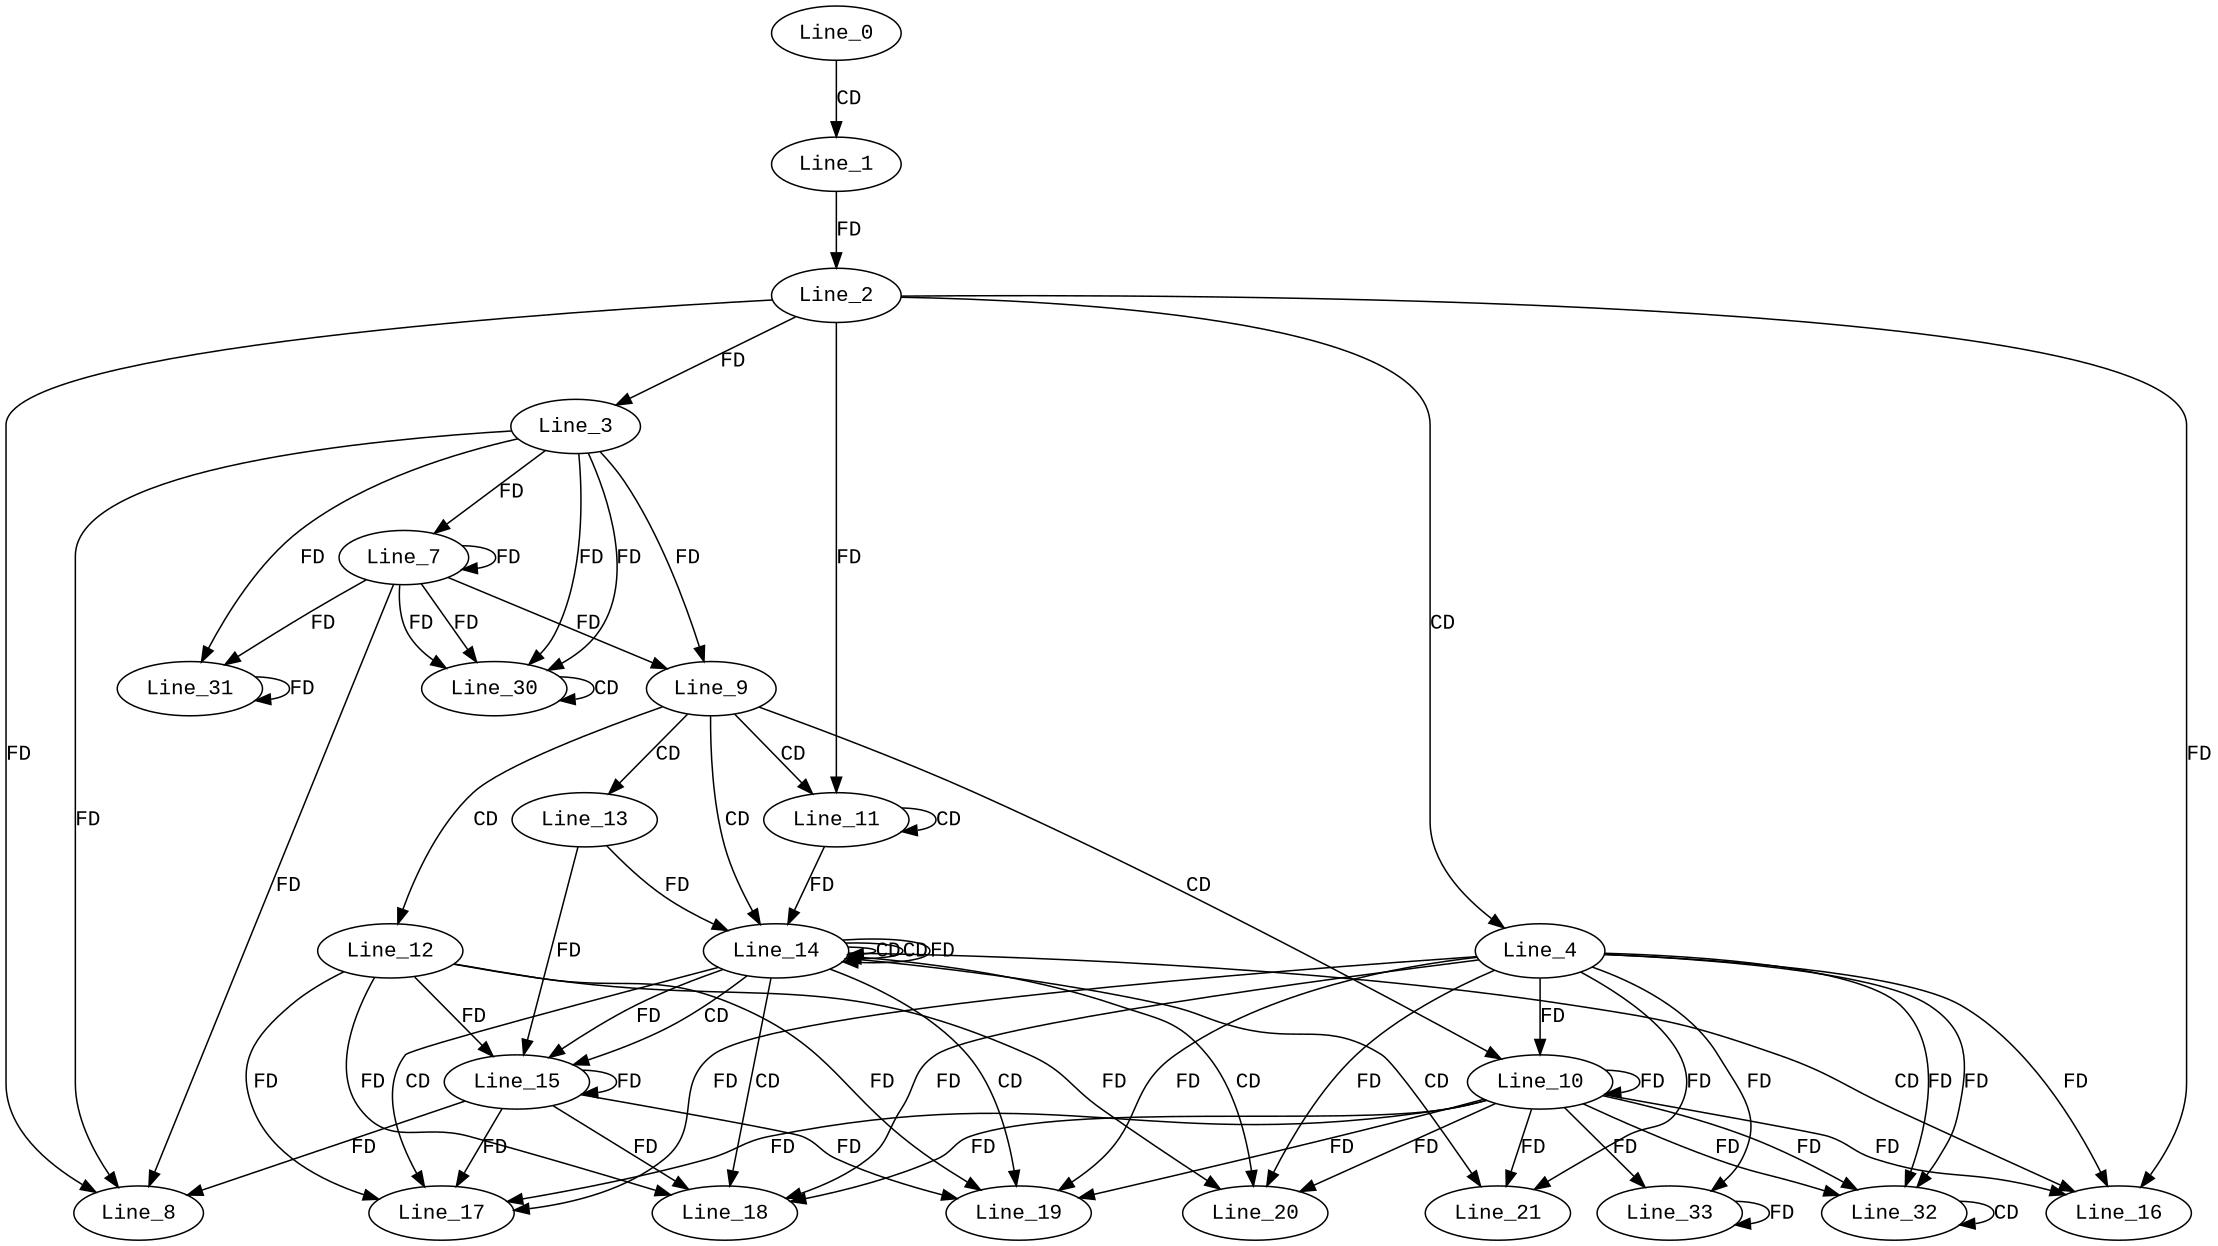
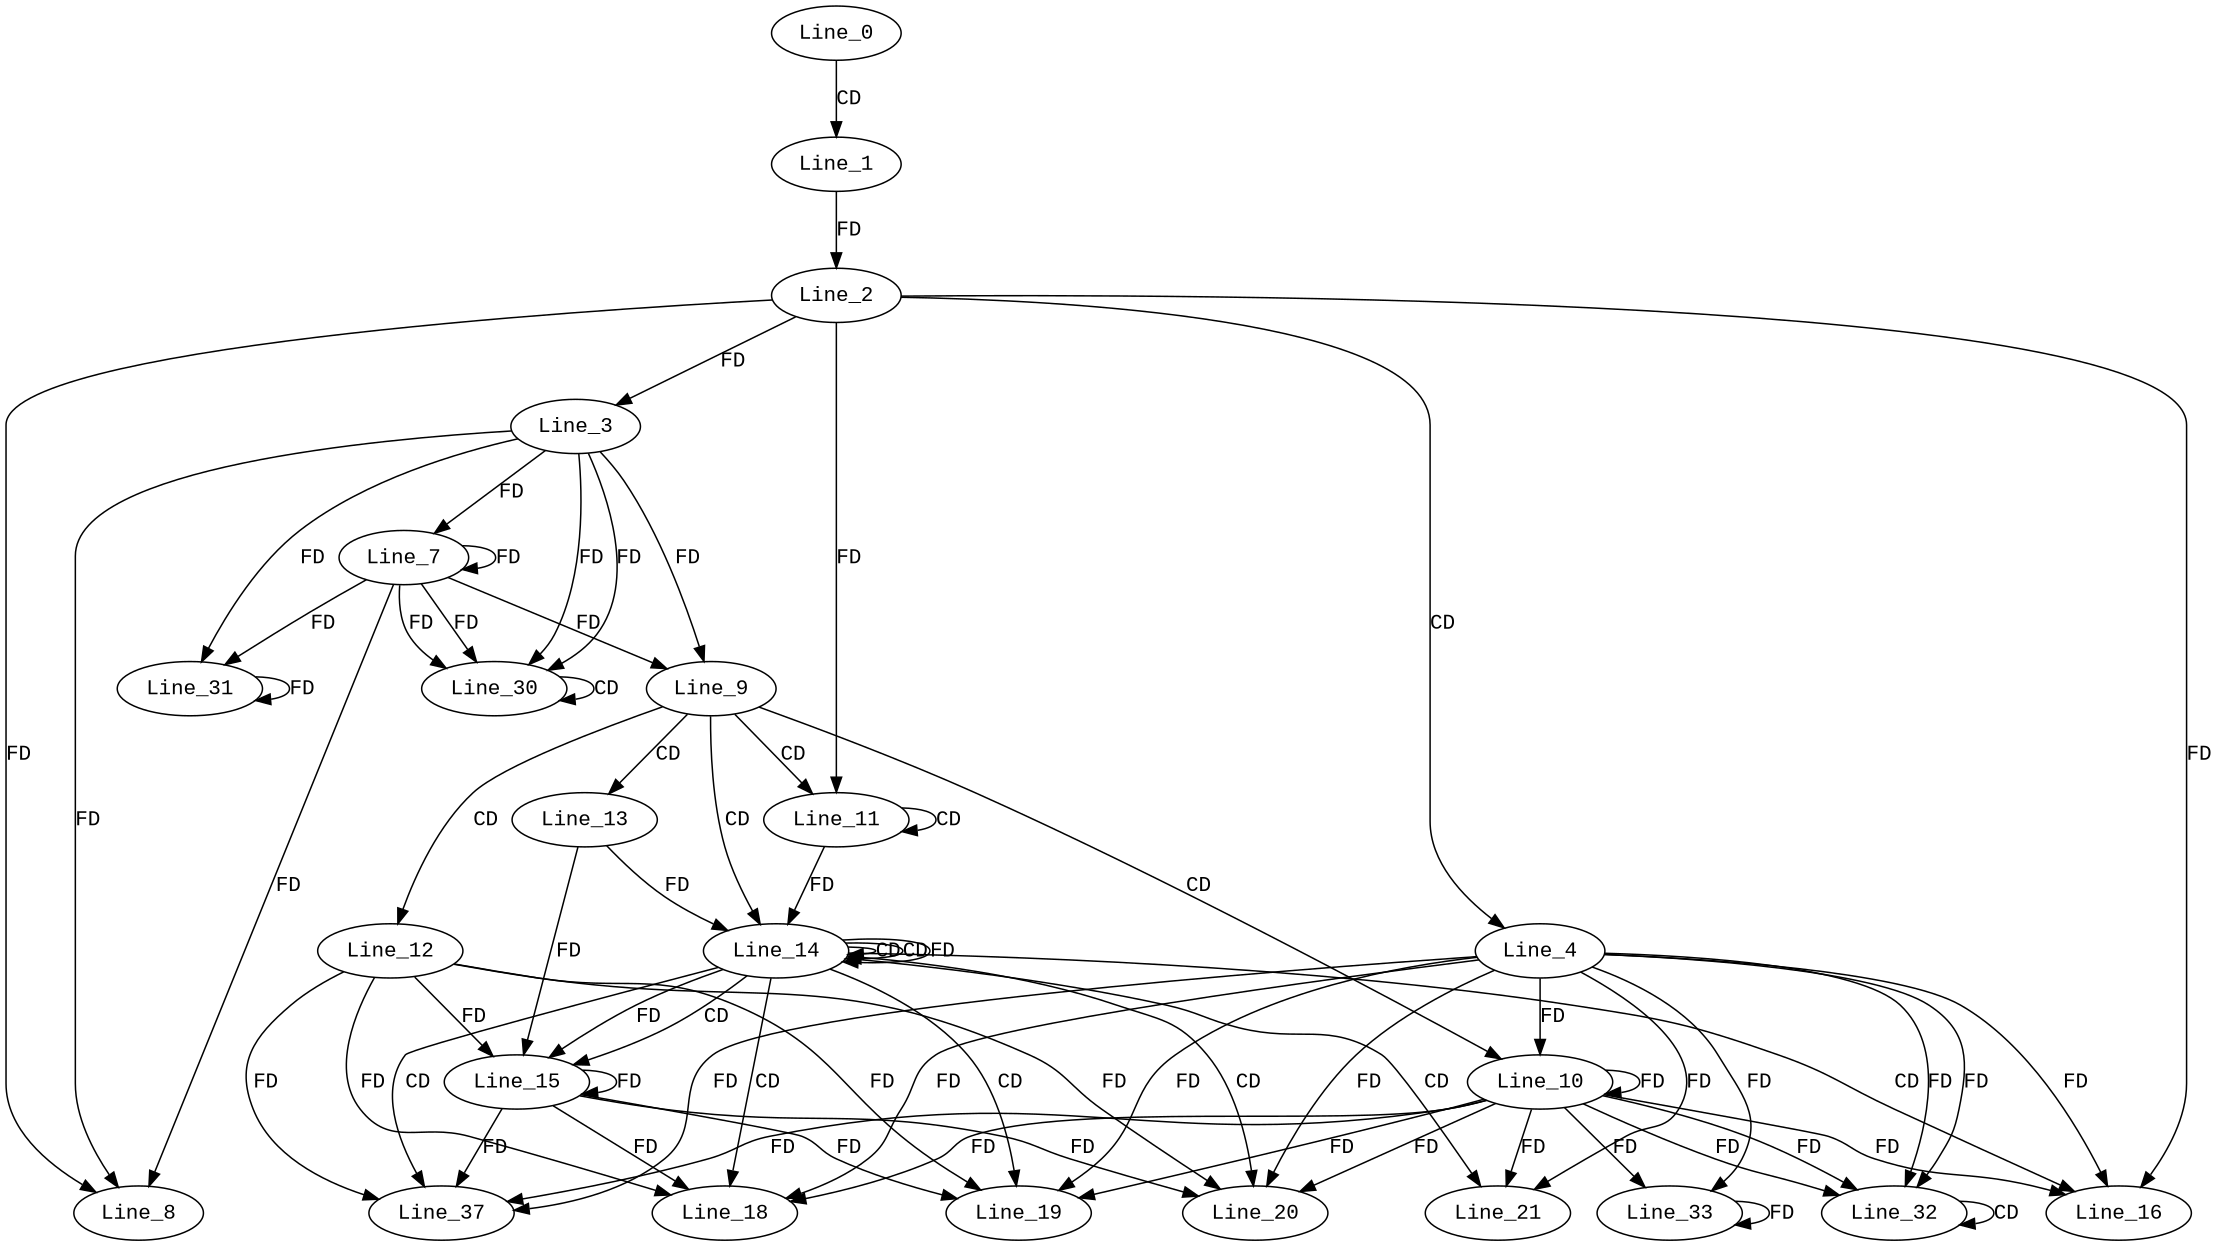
edge "Line_15" -> "Line_8": now "Line_15" -> "Line_20"
node "Line_17": label "Line_17" -> "Line_37"
